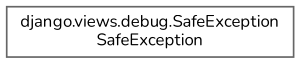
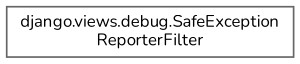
node "django.views.debug.SafeException SafeException": label "django.views.debug.SafeException SafeException" -> "django.views.debug.SafeException ReporterFilter"
